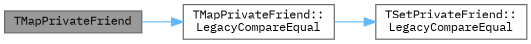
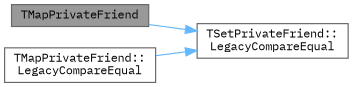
edge "TMapPrivateFriend" -> "TMapPrivateFriend:: LegacyCompareEqual": now "TMapPrivateFriend" -> "TSetPrivateFriend:: LegacyCompareEqual"
